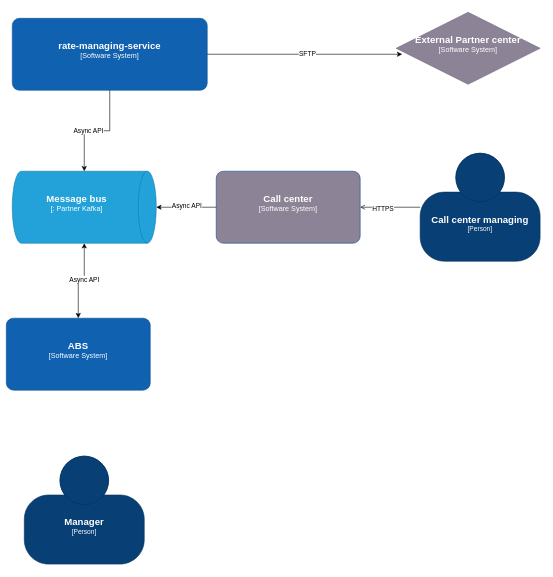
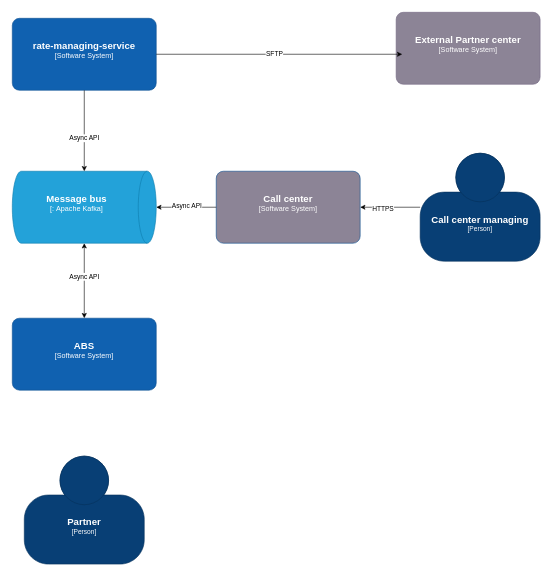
node "External Partner center [Software System]": shape diamond -> rounded rectangle
node "rate-managing-service [Software System]": size 195x72 -> 144x72
node "Message bus [: Partner Kafka]": label "Message bus [: Partner Kafka]" -> "Message bus [: Apache Kafka]"
edge "Call center managing [Person]" -> "Call center [Software System]": arrowhead open -> classic
node "ABS [Software System]": moved (78, 354) -> (84, 354)
node "Manager [Person]": label "Manager [Person]" -> "Partner [Person]"
